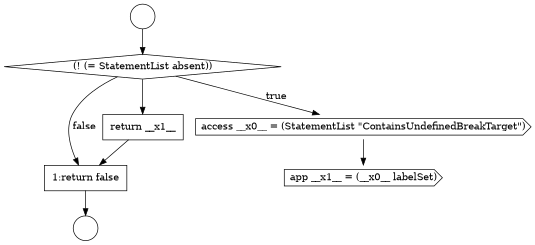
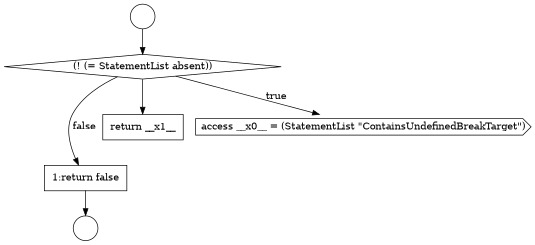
edge "return __x1__" -> "1:return false": removed
node "app __x1__ = (__x0__ labelSet)": removed
